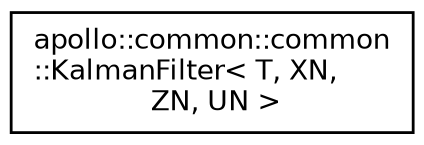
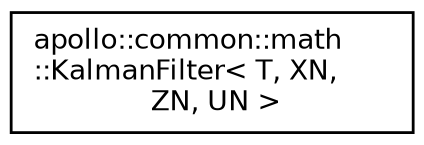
node "apollo::common::common ::KalmanFilter< T, XN, ZN, UN >": label "apollo::common::common ::KalmanFilter< T, XN, ZN, UN >" -> "apollo::common::math ::KalmanFilter< T, XN, ZN, UN >"
